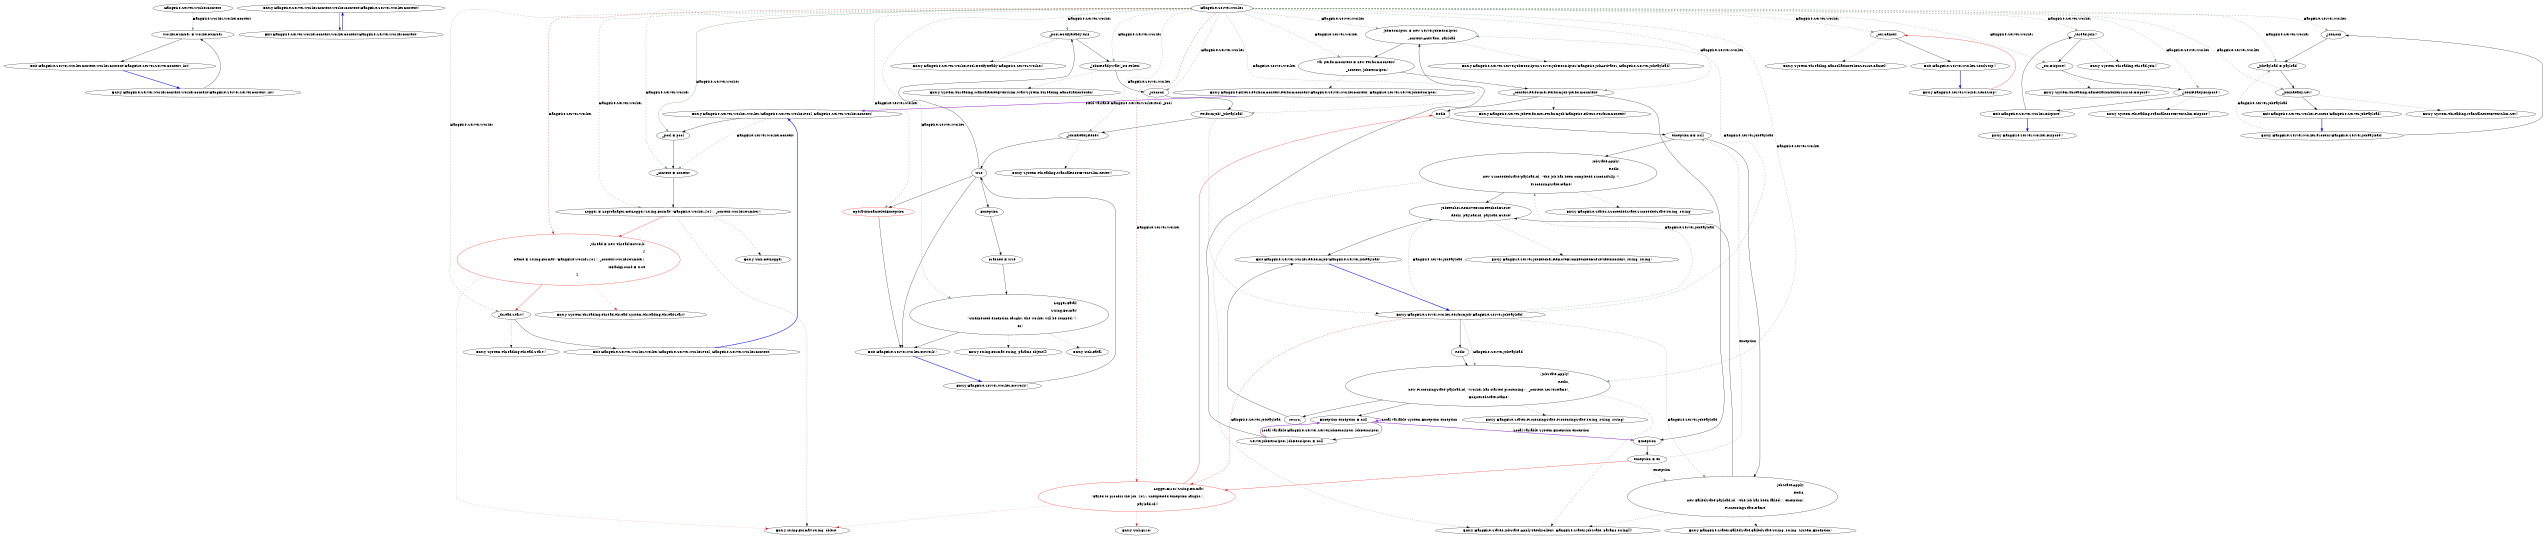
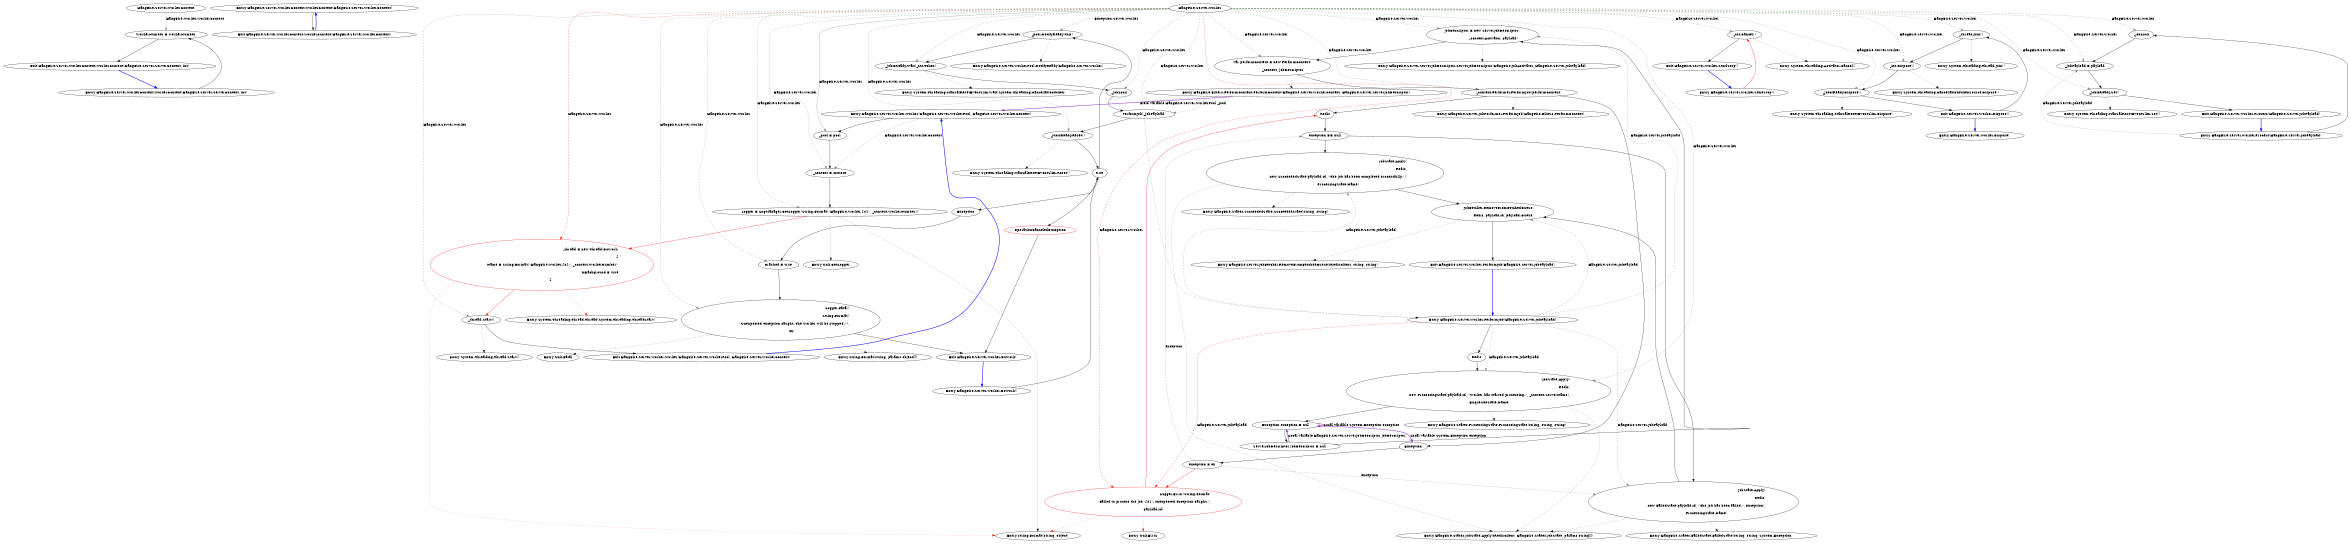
edge "HangFire.Server.Worker" -> "OperationCanceledException": now "HangFire.Server.Worker" -> "Crashed = true"
edge "HangFire.Server.Worker" -> "_pool.NotifyReady(this)": label "HangFire.Server.Worker" -> "Exception.Server.Worker"
node "Entry System.Threading.CancellationTokenSource.Cancel()": label "Entry System.Threading.CancellationTokenSource.Cancel()" -> "Entry System.Threading.Activator.Cancel()"
edge "true" -> "Exit HangFire.Server.Worker.DoWork()": removed
node "return;": removed
